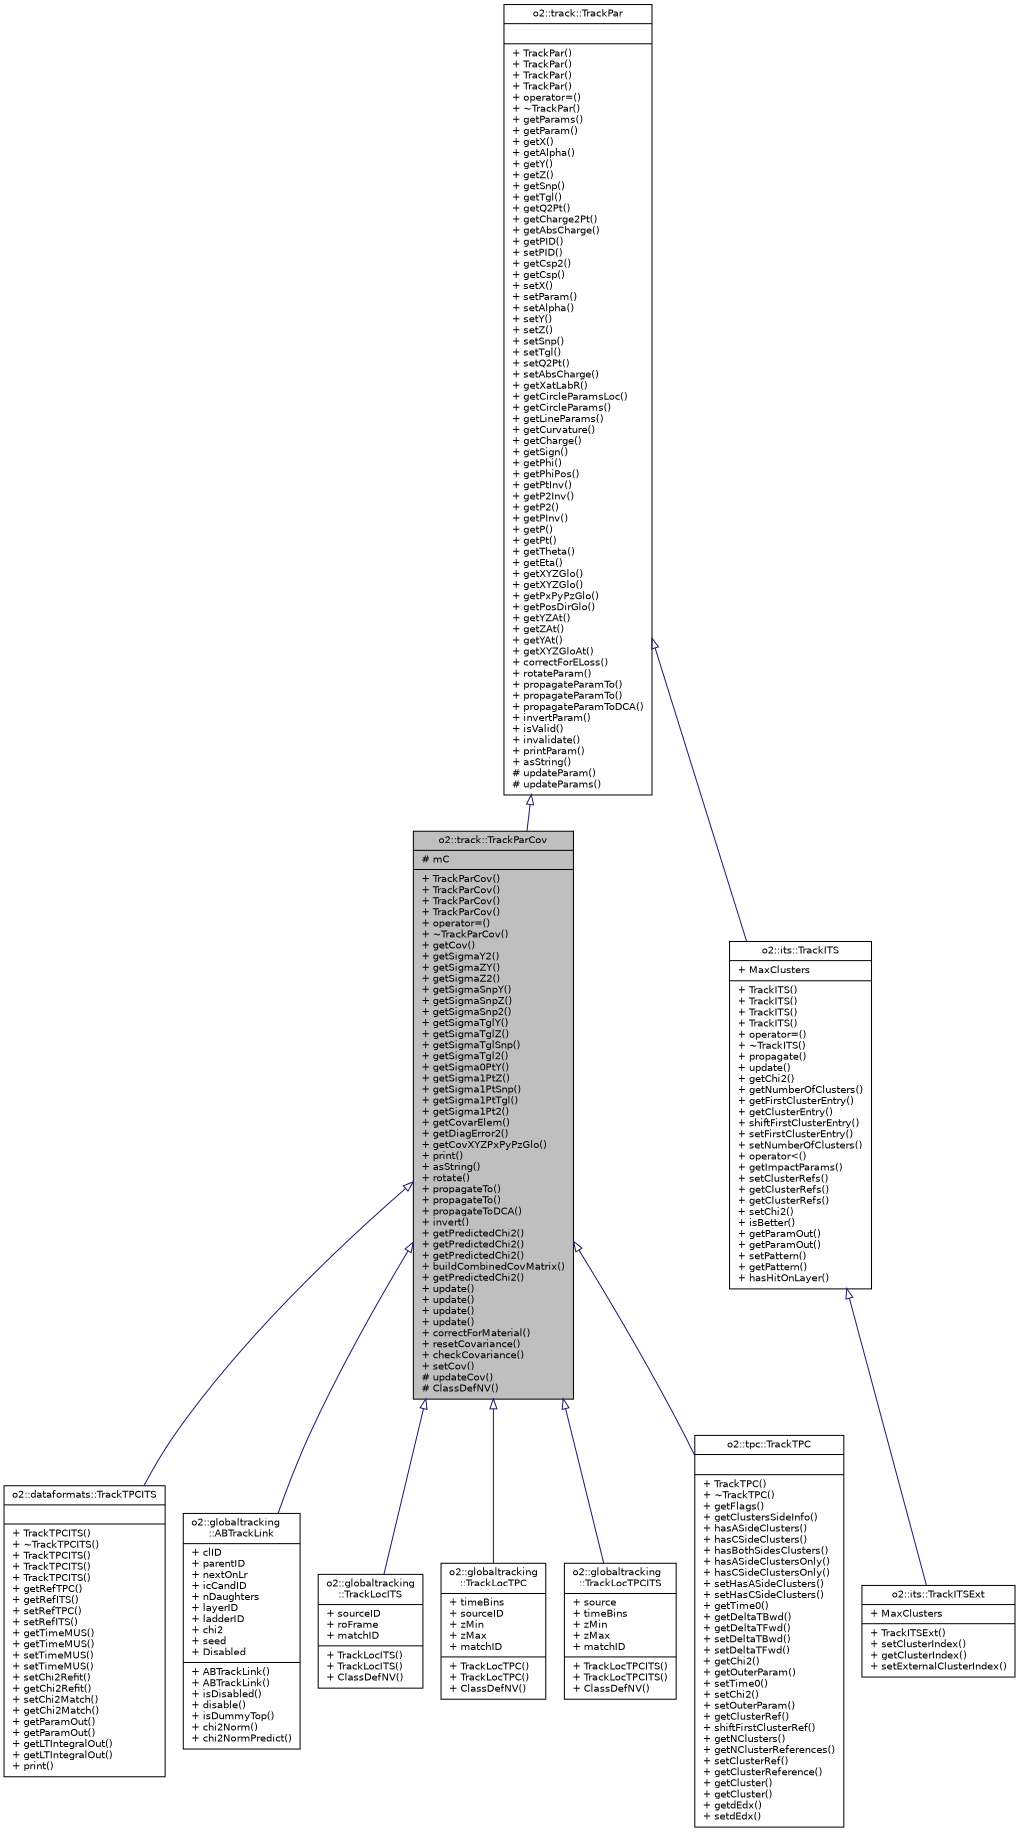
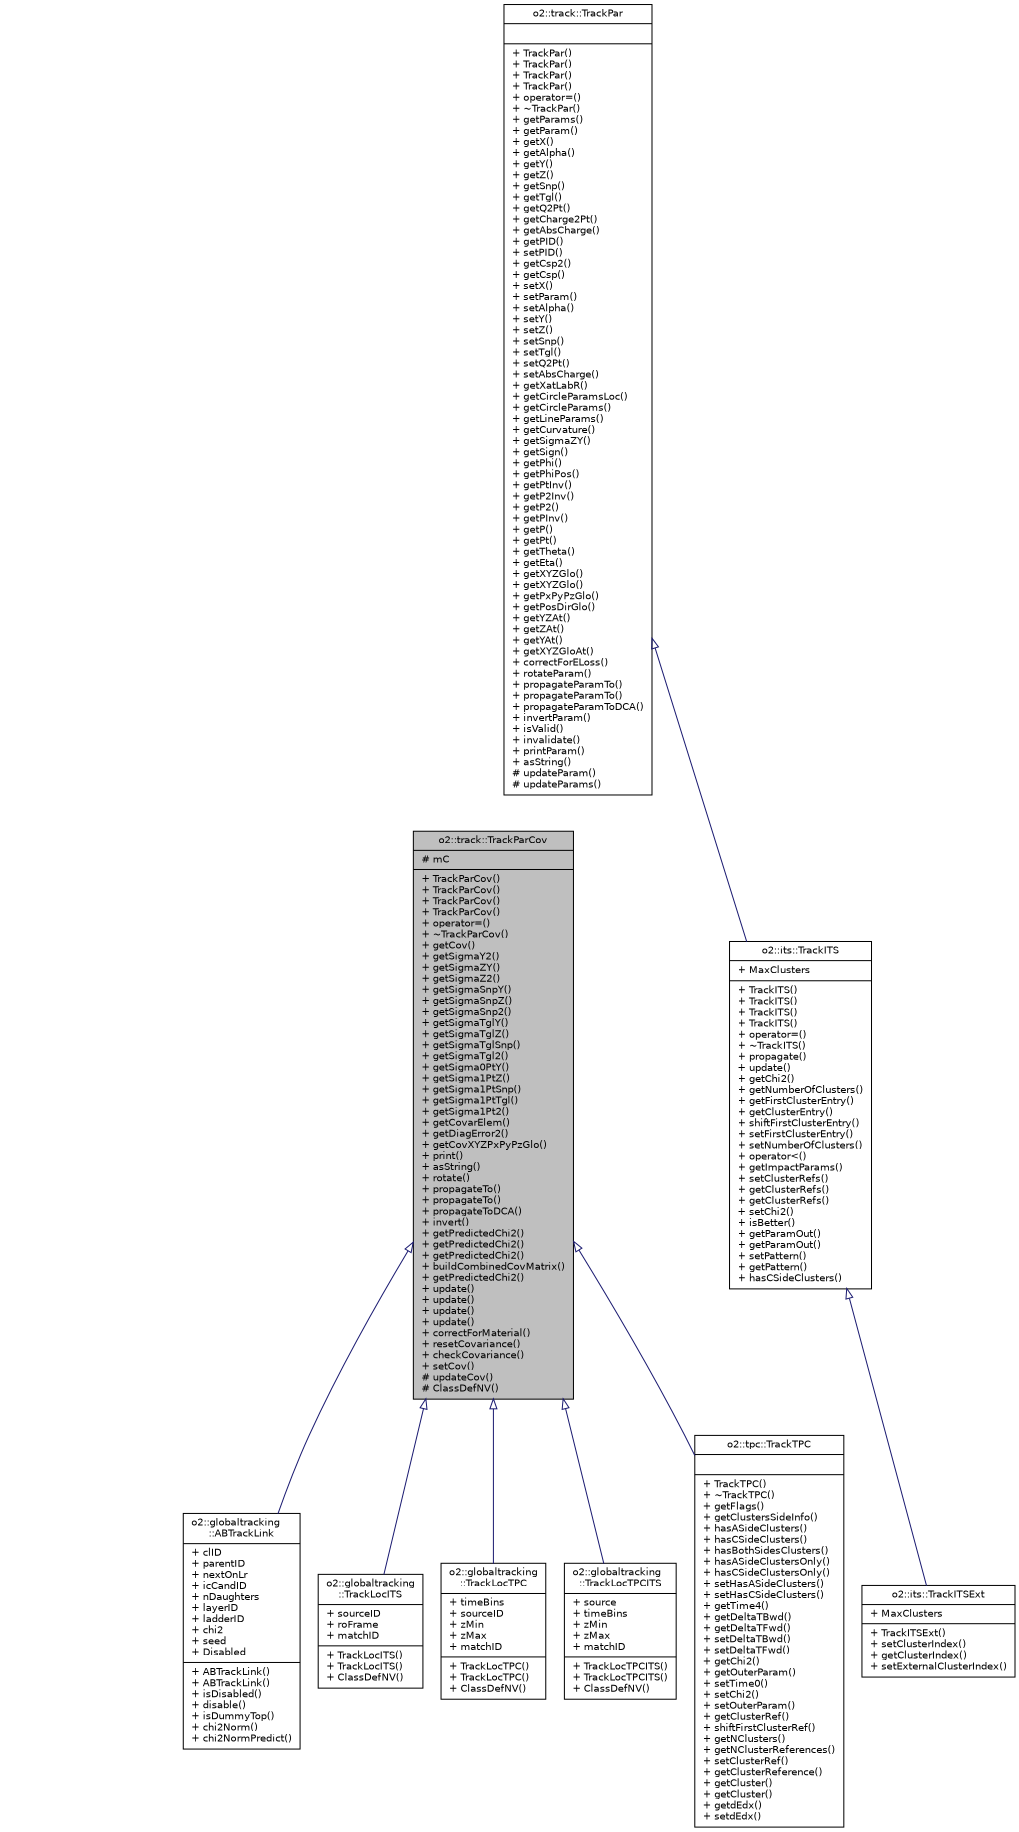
node "o2::track::TrackPar": text "+ getCharge()" -> "+ getSigmaZY()"
edge "o2::track::TrackParCov" -> "o2::track::TrackPar": removed
node "o2::its::TrackITS": text "+ hasHitOnLayer()" -> "+ hasCSideClusters()"
node "o2::tpc::TrackTPC": text "+ getTime0()" -> "+ getTime4()"
node "o2::dataformats::TrackTPCITS": removed
